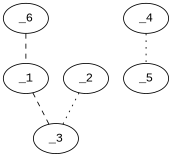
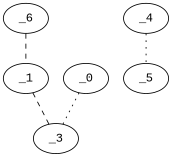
node "_2": label "_2" -> "_0"
